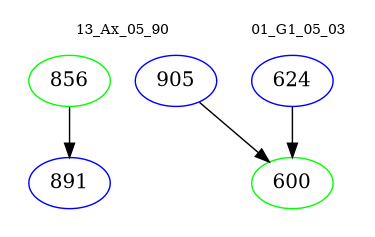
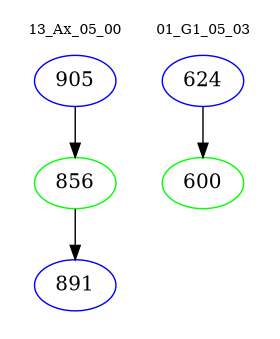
cluster "13_Ax_05_90": label "13_Ax_05_90" -> "13_Ax_05_00"
edge "905" -> "600": now "905" -> "856"
